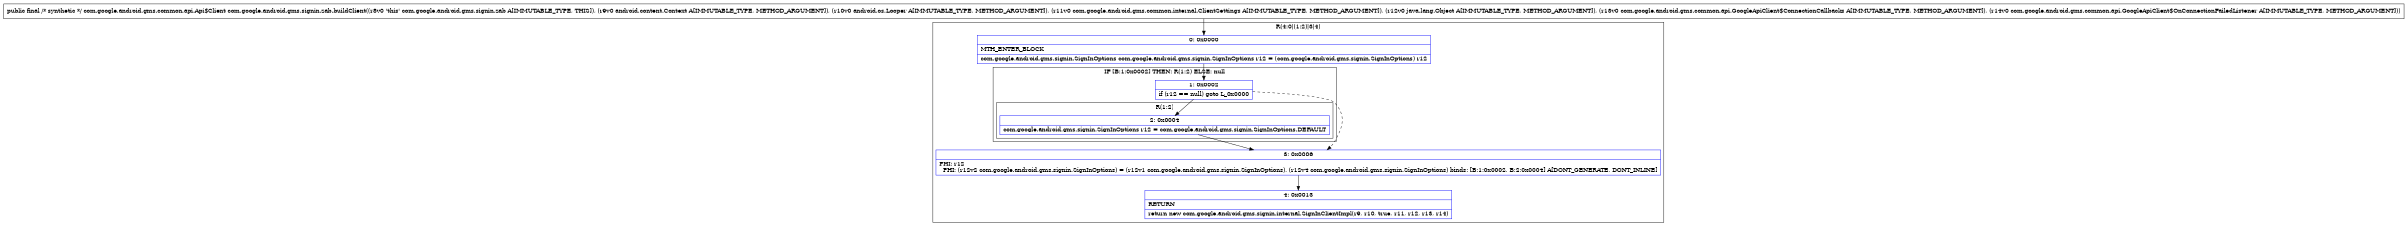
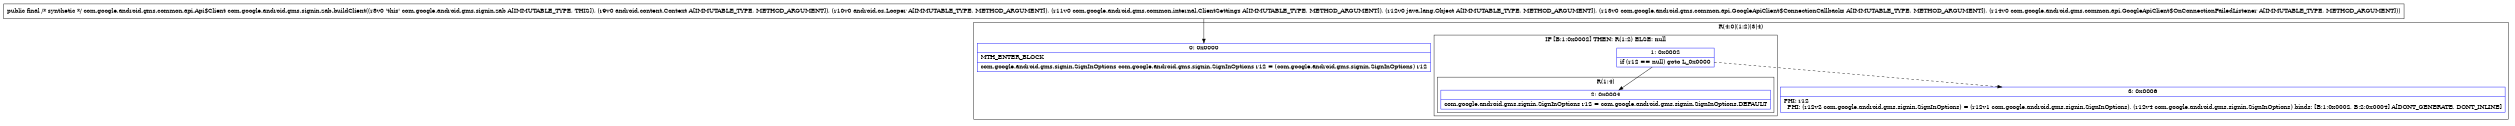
edge "0: 0x0000" -> "1: 0x0002": removed
cluster "R(1:2)": label "R(1:2)" -> "R(1:4)"
edge "2: 0x0004" -> "3: 0x0006": removed
node "4: 0x0013": removed
